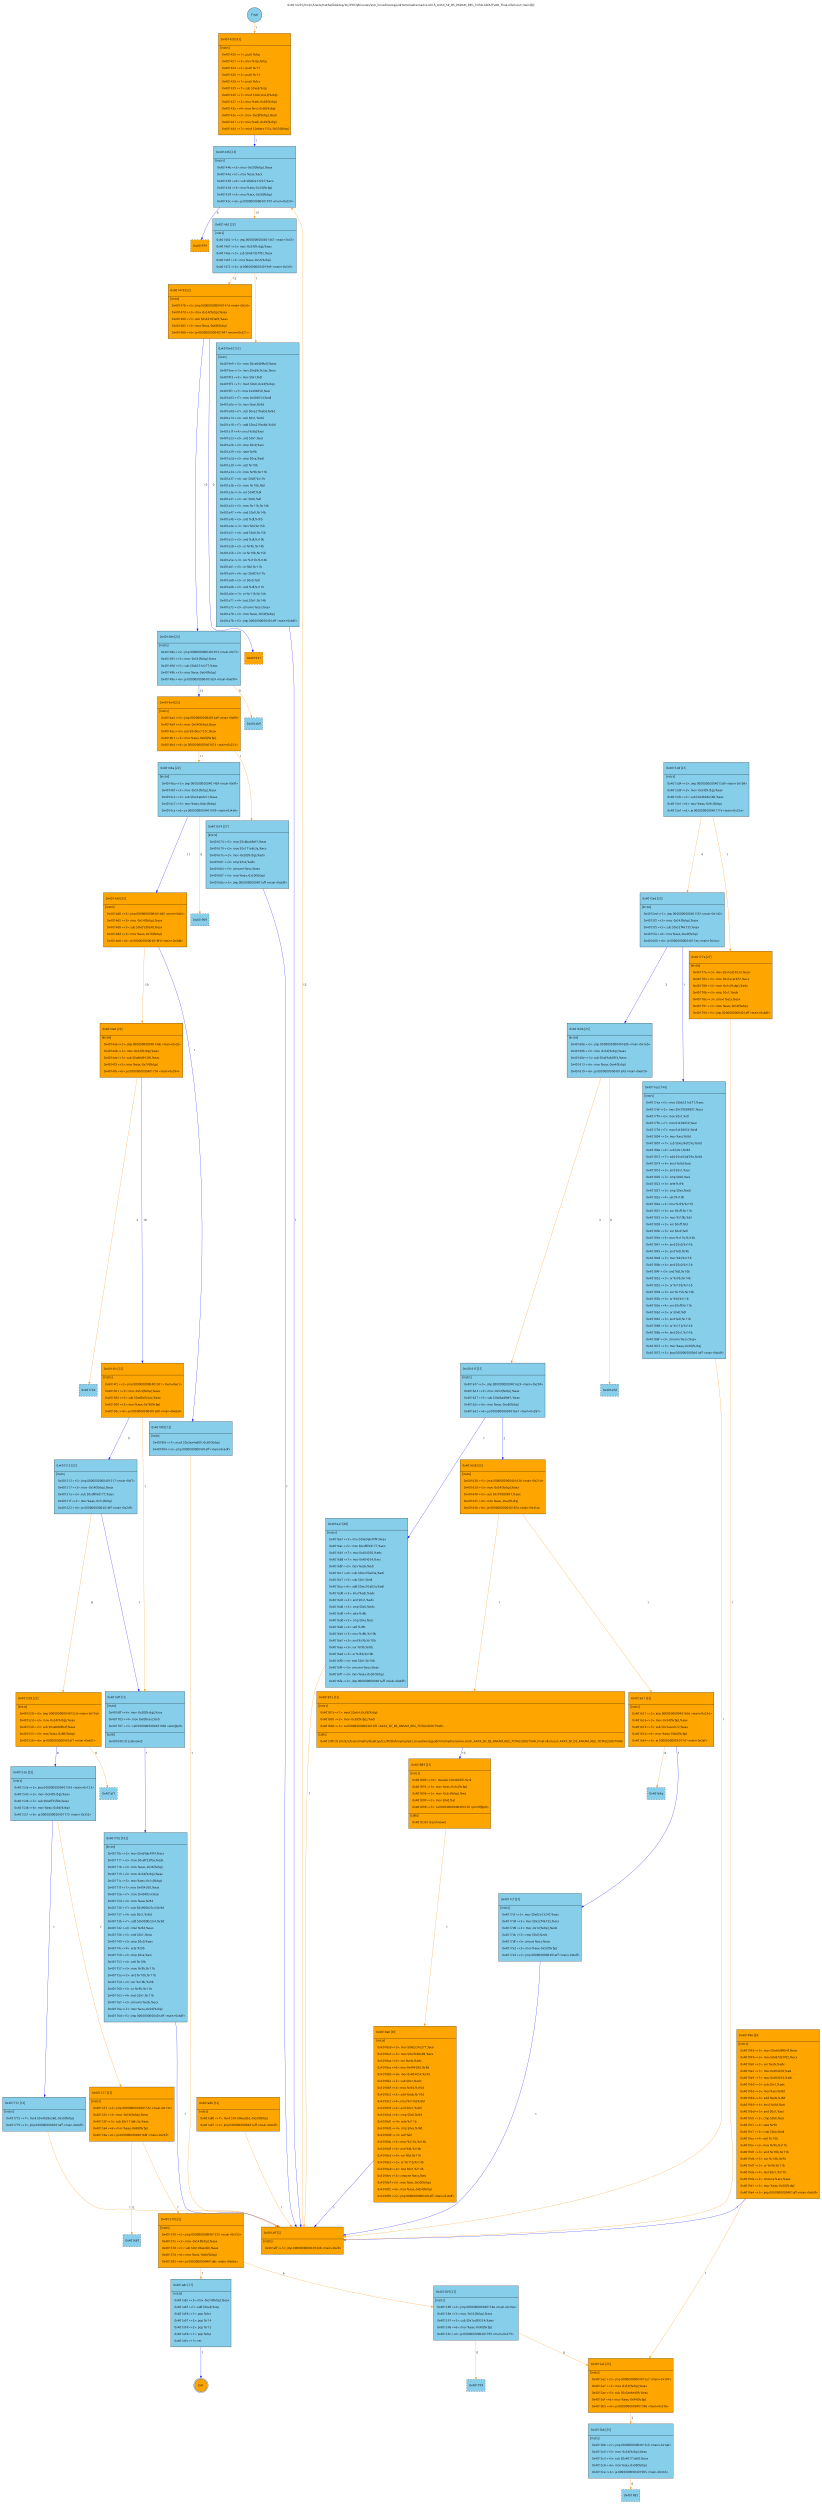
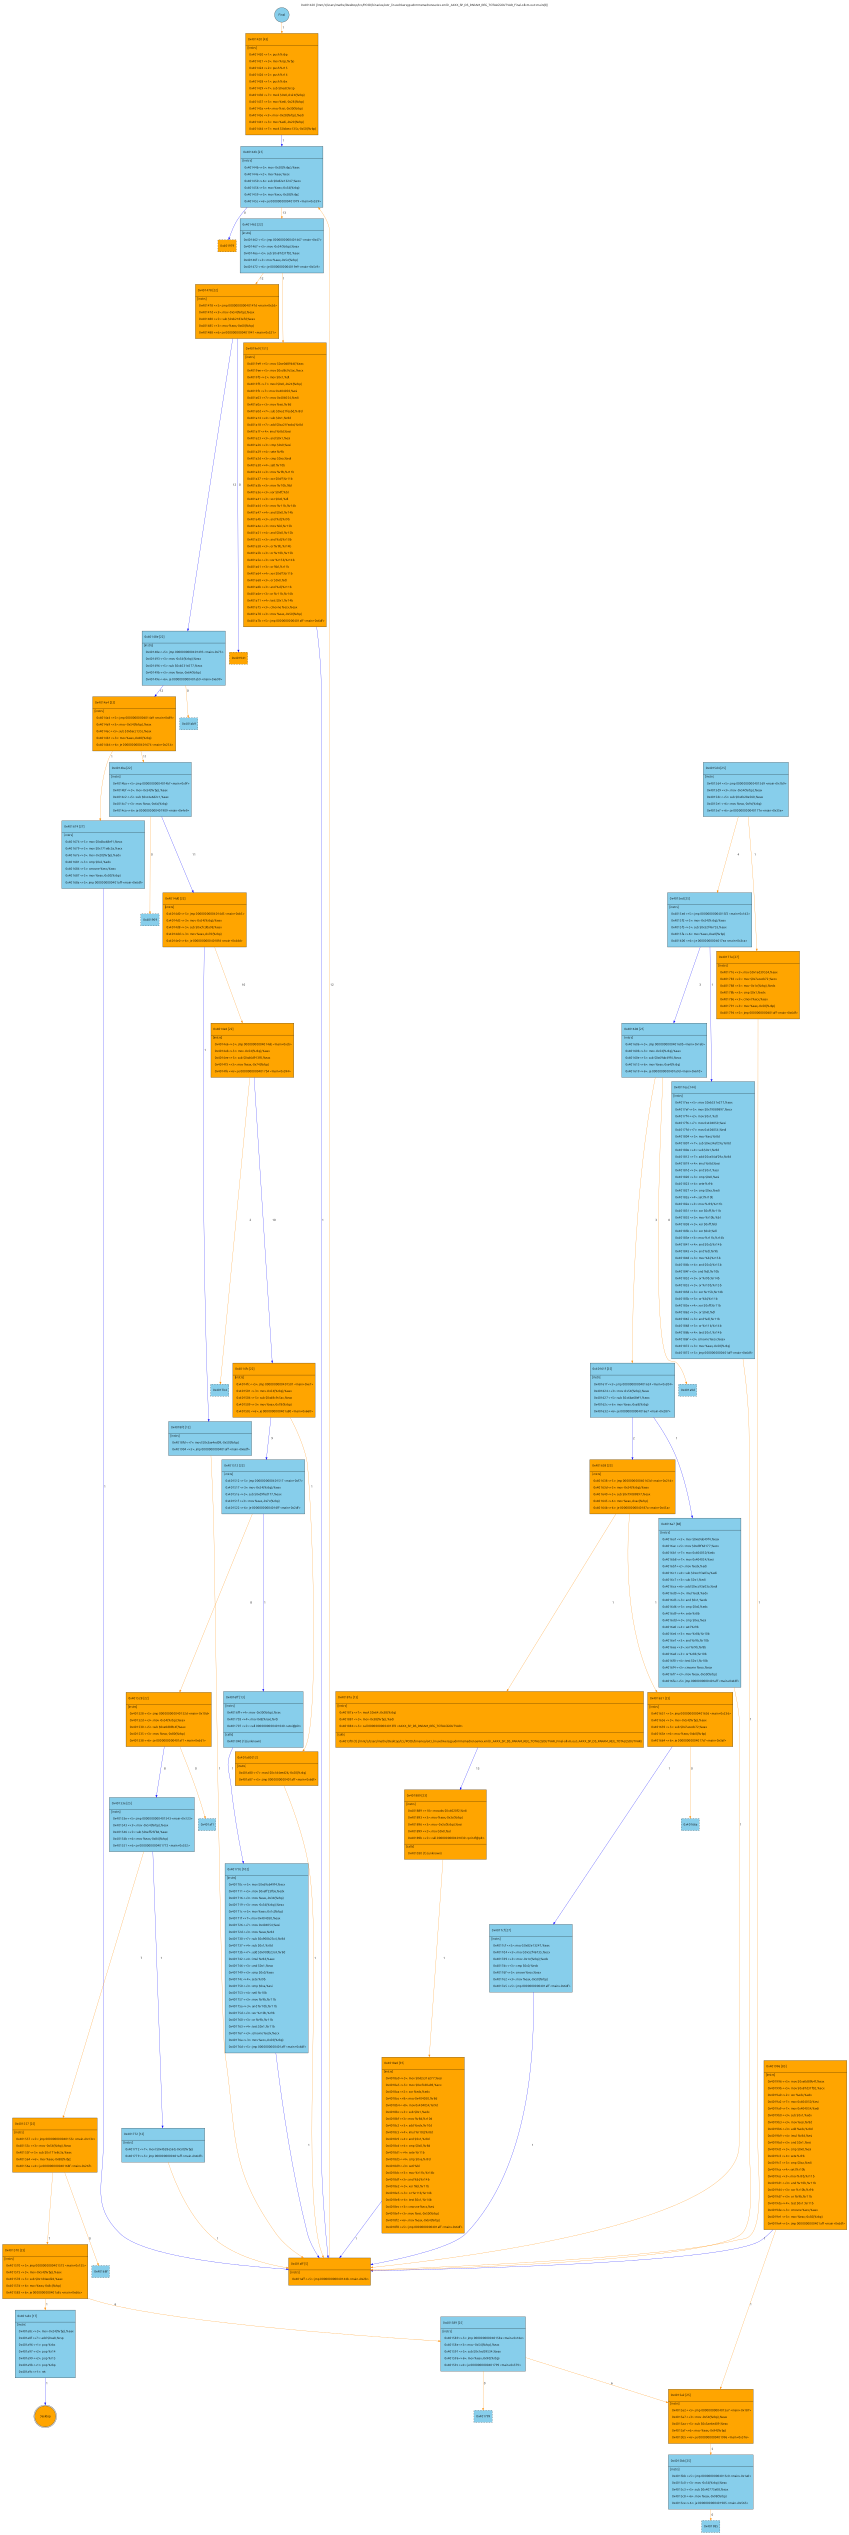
node "0x4019e9 [151]": fillcolor skyblue -> orange
edge "0x4014fc [22]" -> "0x4016ff [13]": now "0x4014fc [22]" -> "0x401a80 [12]"
node "Exit": label "Exit" -> "Desktop"
